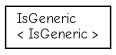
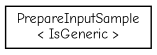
node "IsGeneric < IsGeneric >": label "IsGeneric < IsGeneric >" -> "PrepareInputSample < IsGeneric >"
